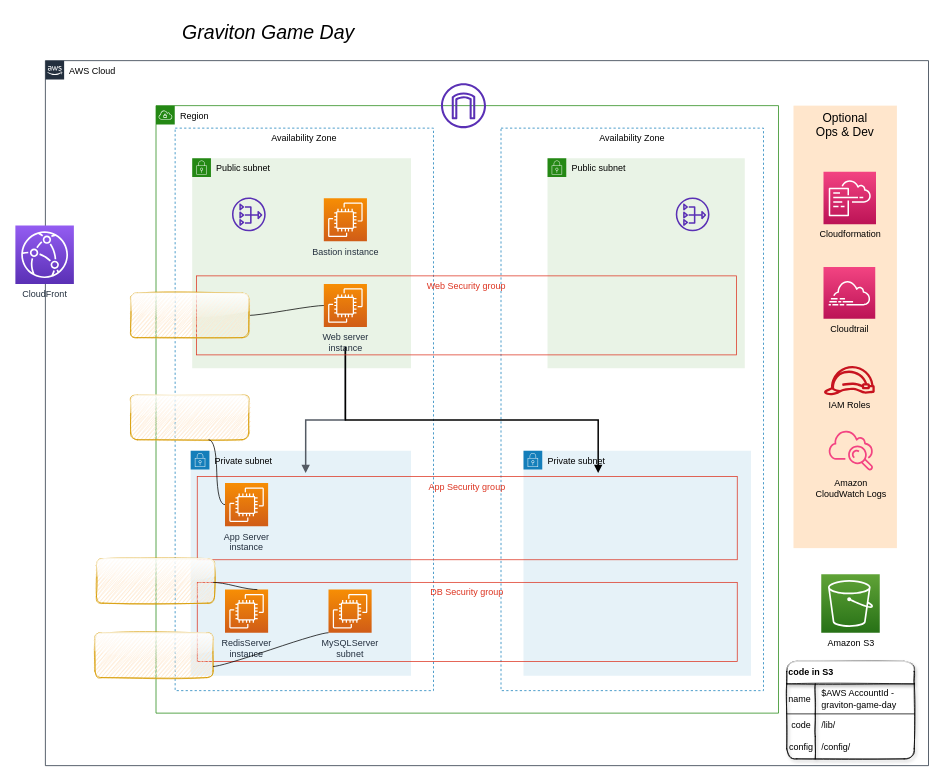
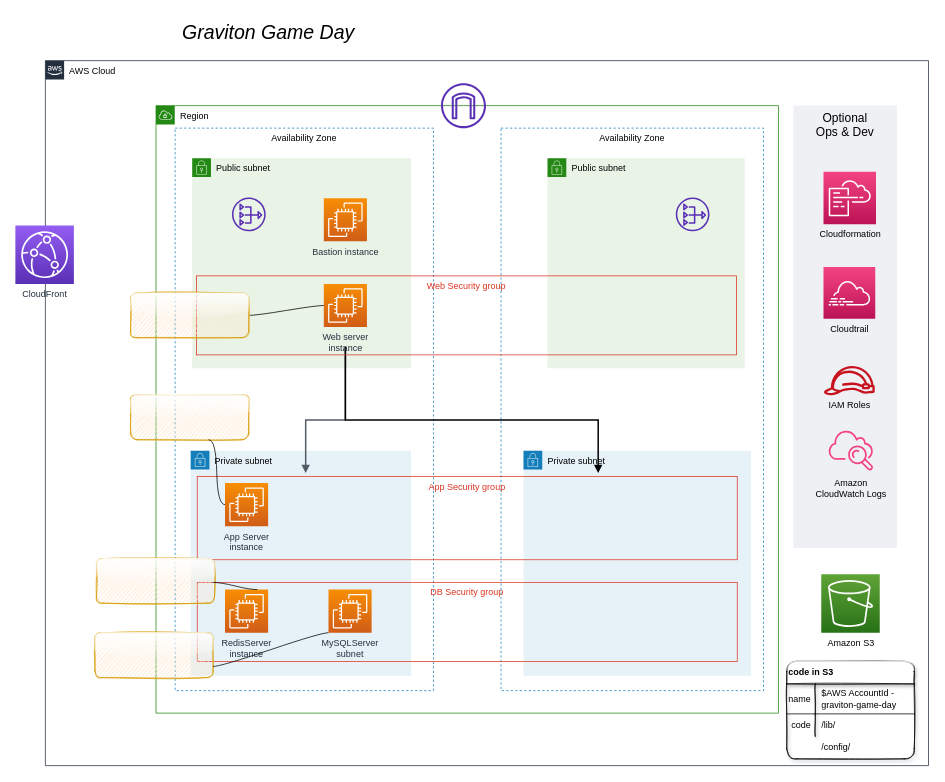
node "Optional Ops & Dev": fillcolor #ffe6cc -> #eff0f3
node "config": removed
